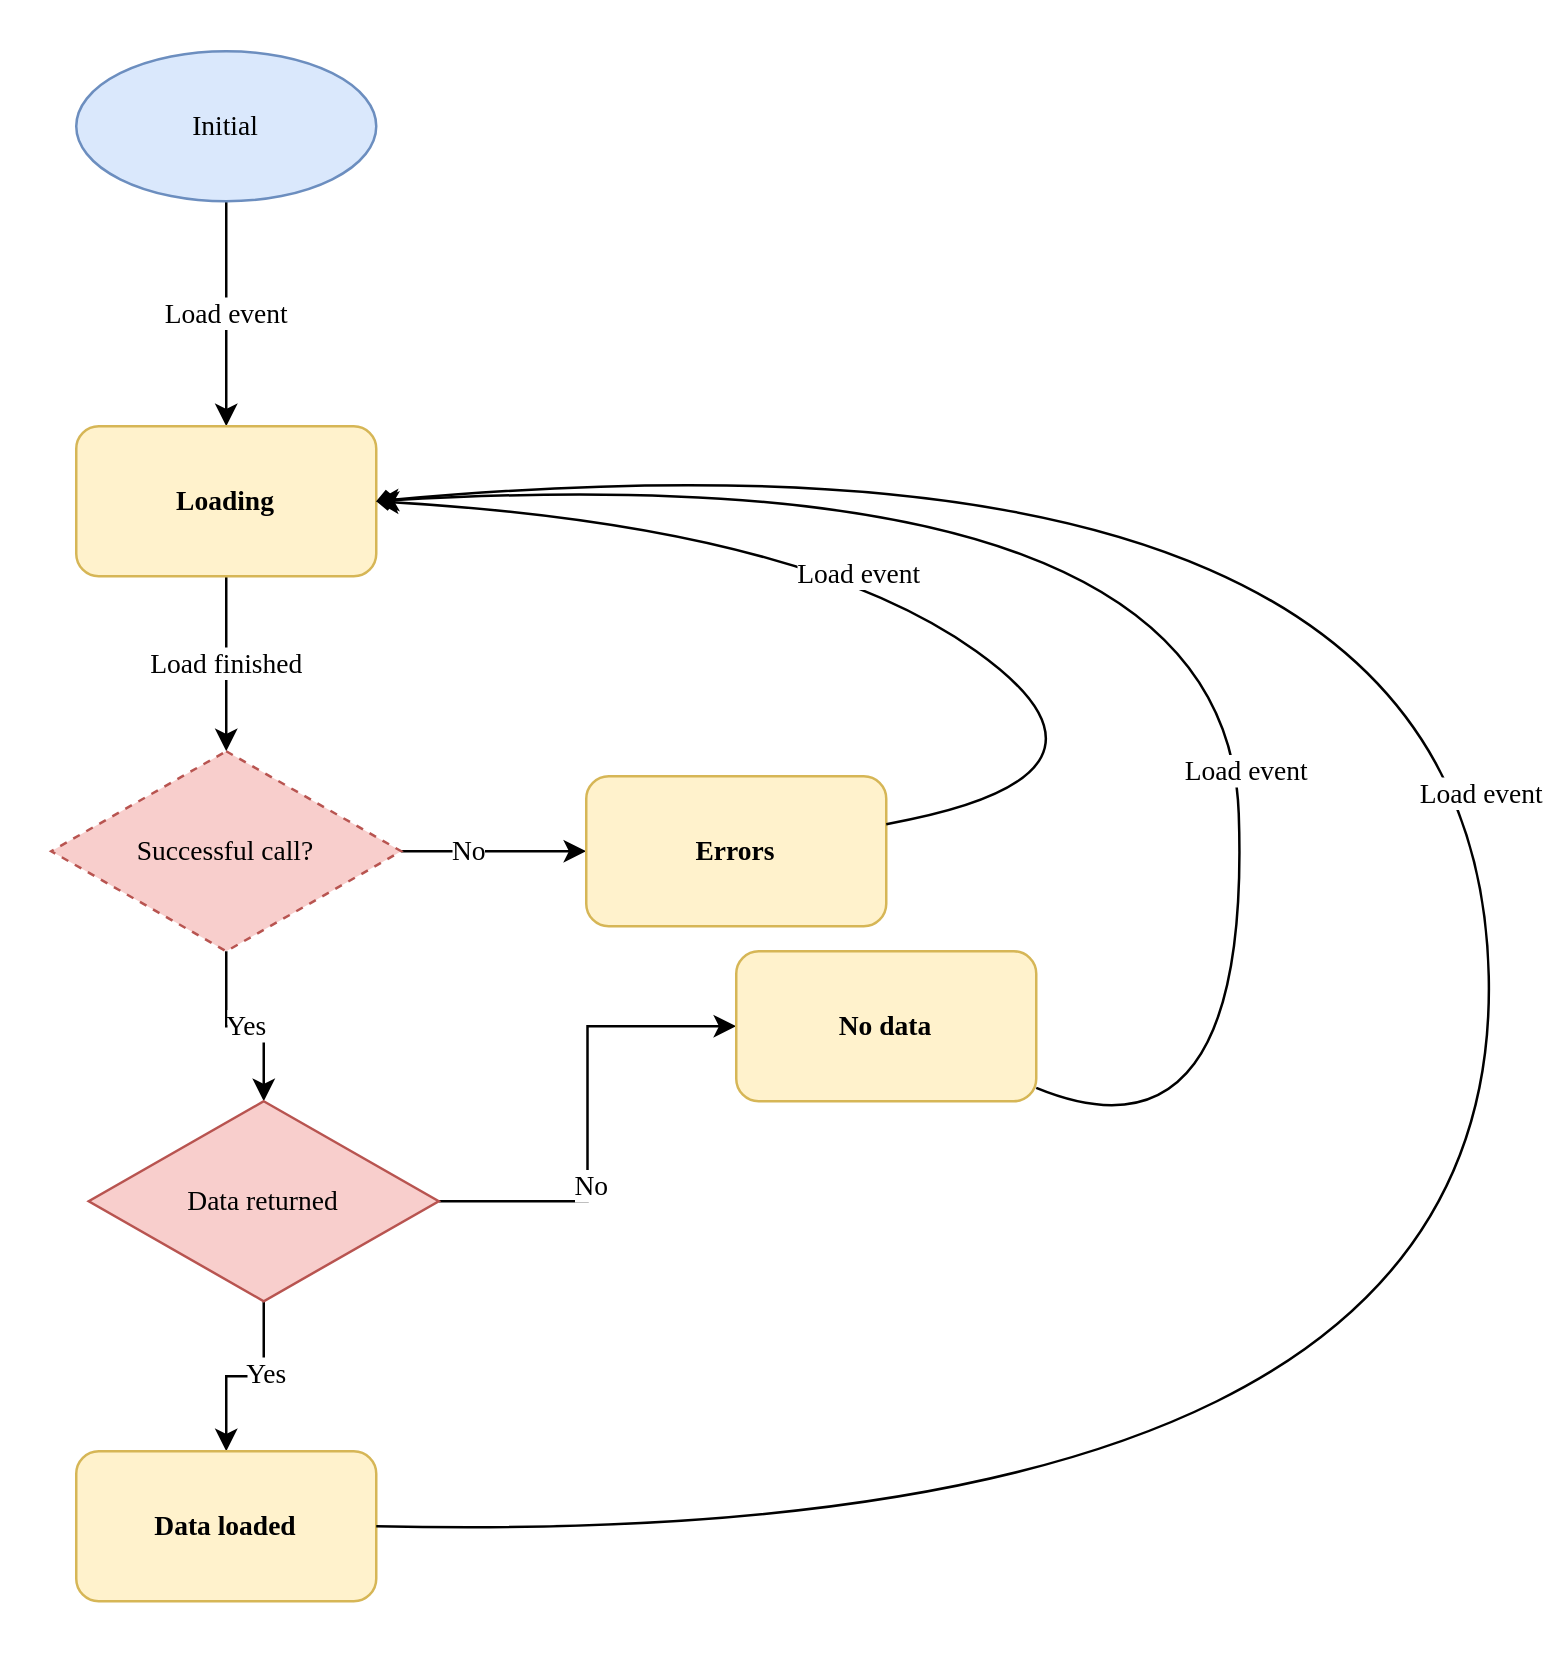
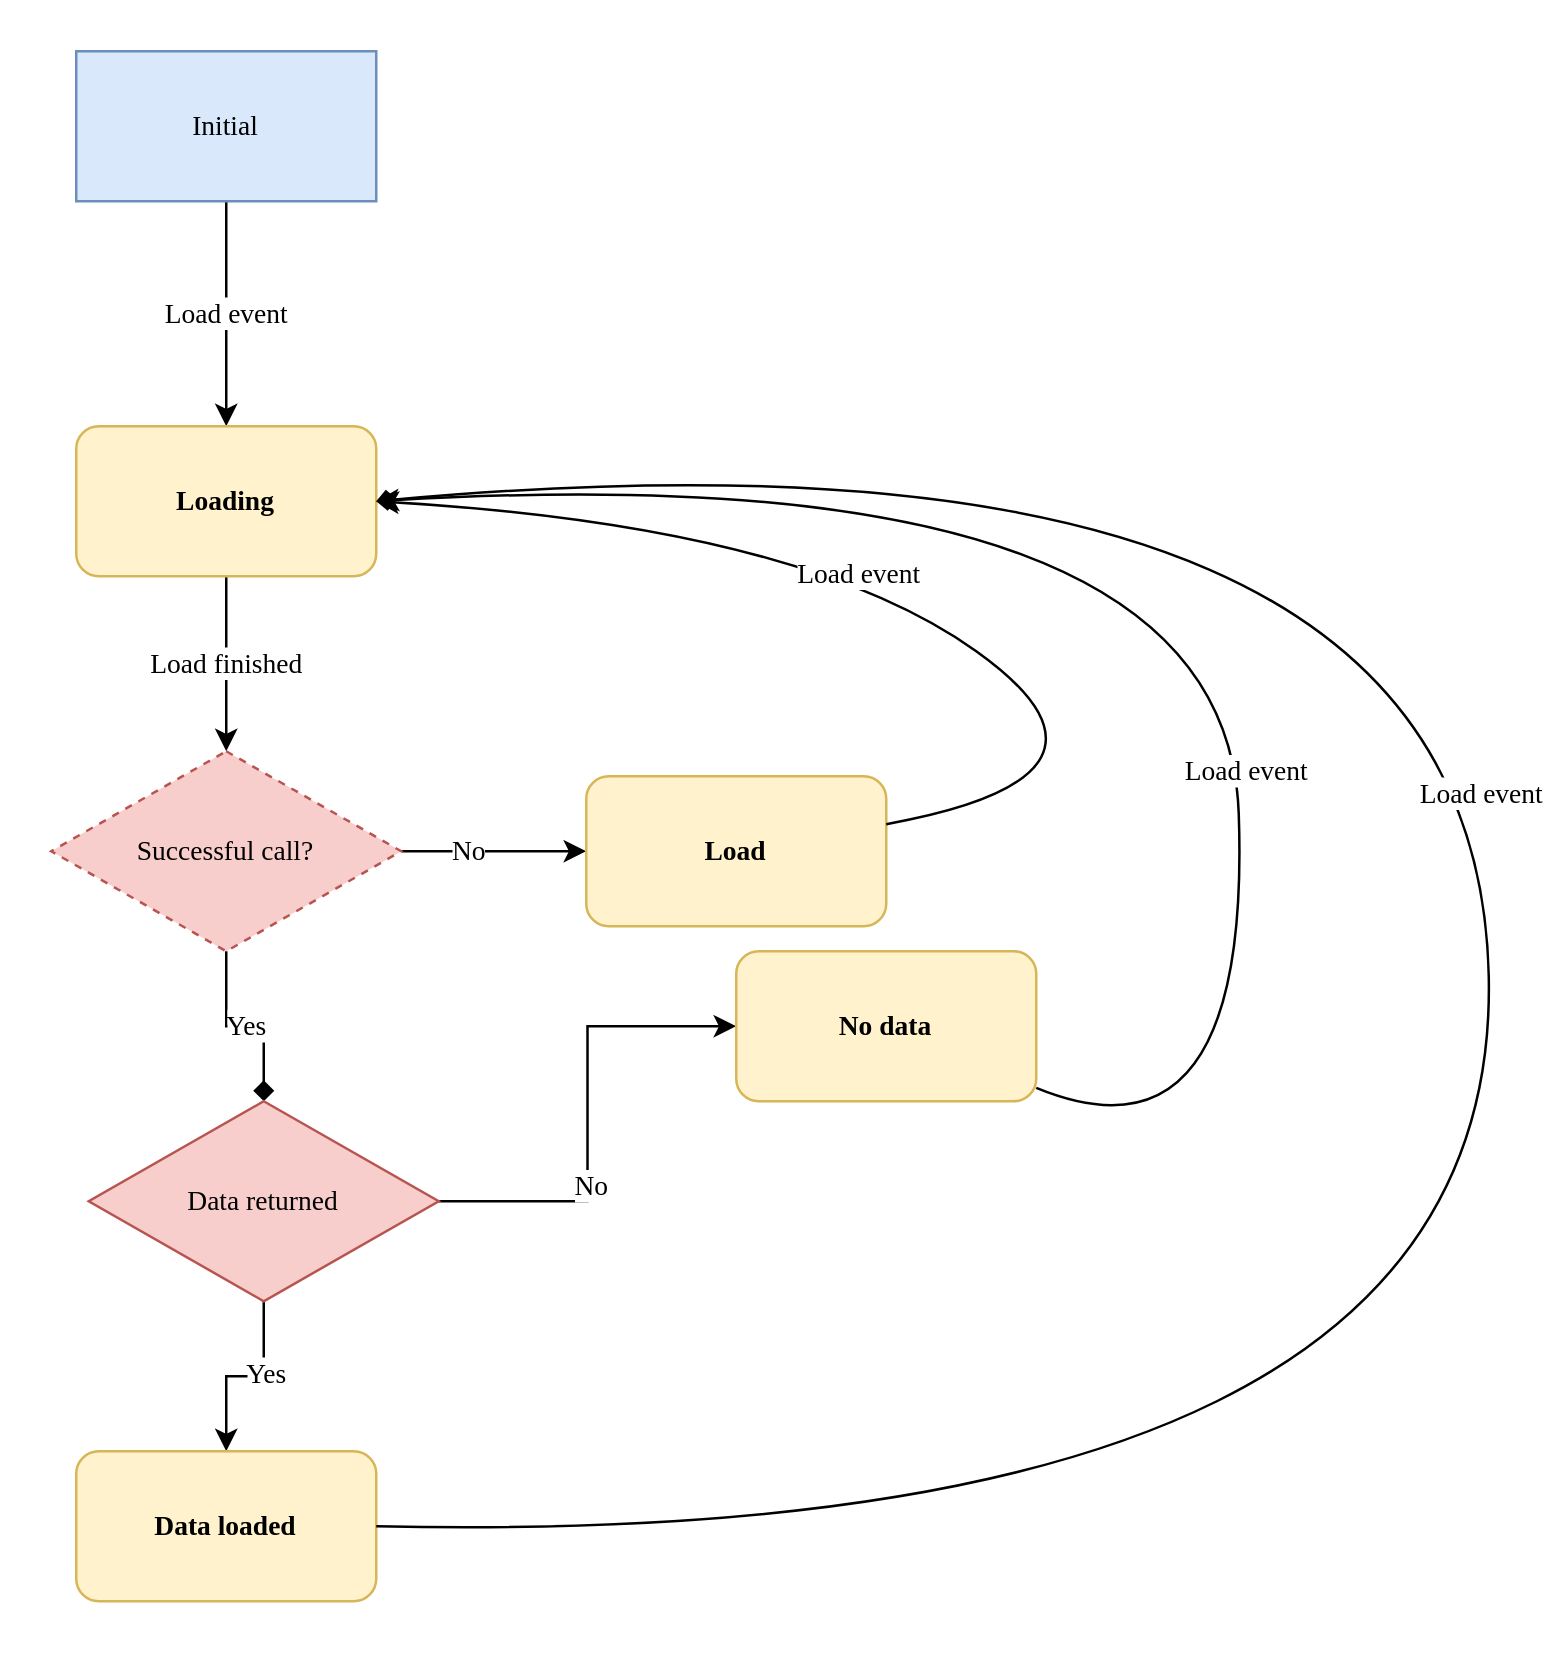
node "Initial": shape ellipse -> rectangle
node "Errors": label "Errors" -> "Load"
edge "Successful call?" -> "Data returned": arrowhead classic -> diamond
